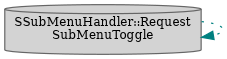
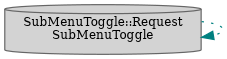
node "SSubMenuHandler::Request SubMenuToggle": label "SSubMenuHandler::Request SubMenuToggle" -> "SubMenuToggle::Request SubMenuToggle"
